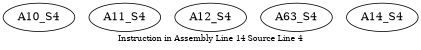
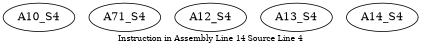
node "A11_S4": label "A11_S4" -> "A71_S4"
node "A63_S4": label "A63_S4" -> "A13_S4"
